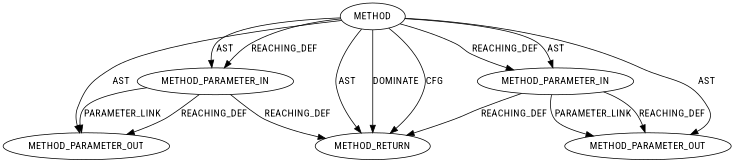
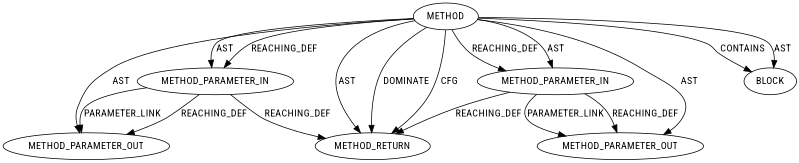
node "BLOCK": added
